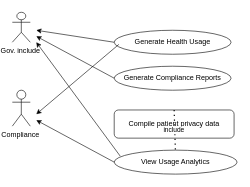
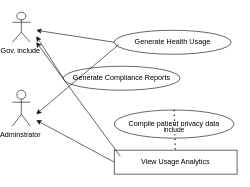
node "Generate Compliance Reports": moved (173, 78) -> (122, 78)
node "Compile patient privacy data": shape rounded rectangle -> ellipse
node "Compliance": label "Compliance" -> "Adminstrator"
node "View Usage Analytics": shape ellipse -> rectangle
